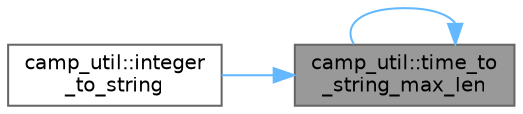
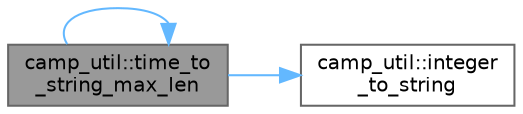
edge "camp_util::integer _to_string" -> "camp_util::time_to _string_max_len": reversed
